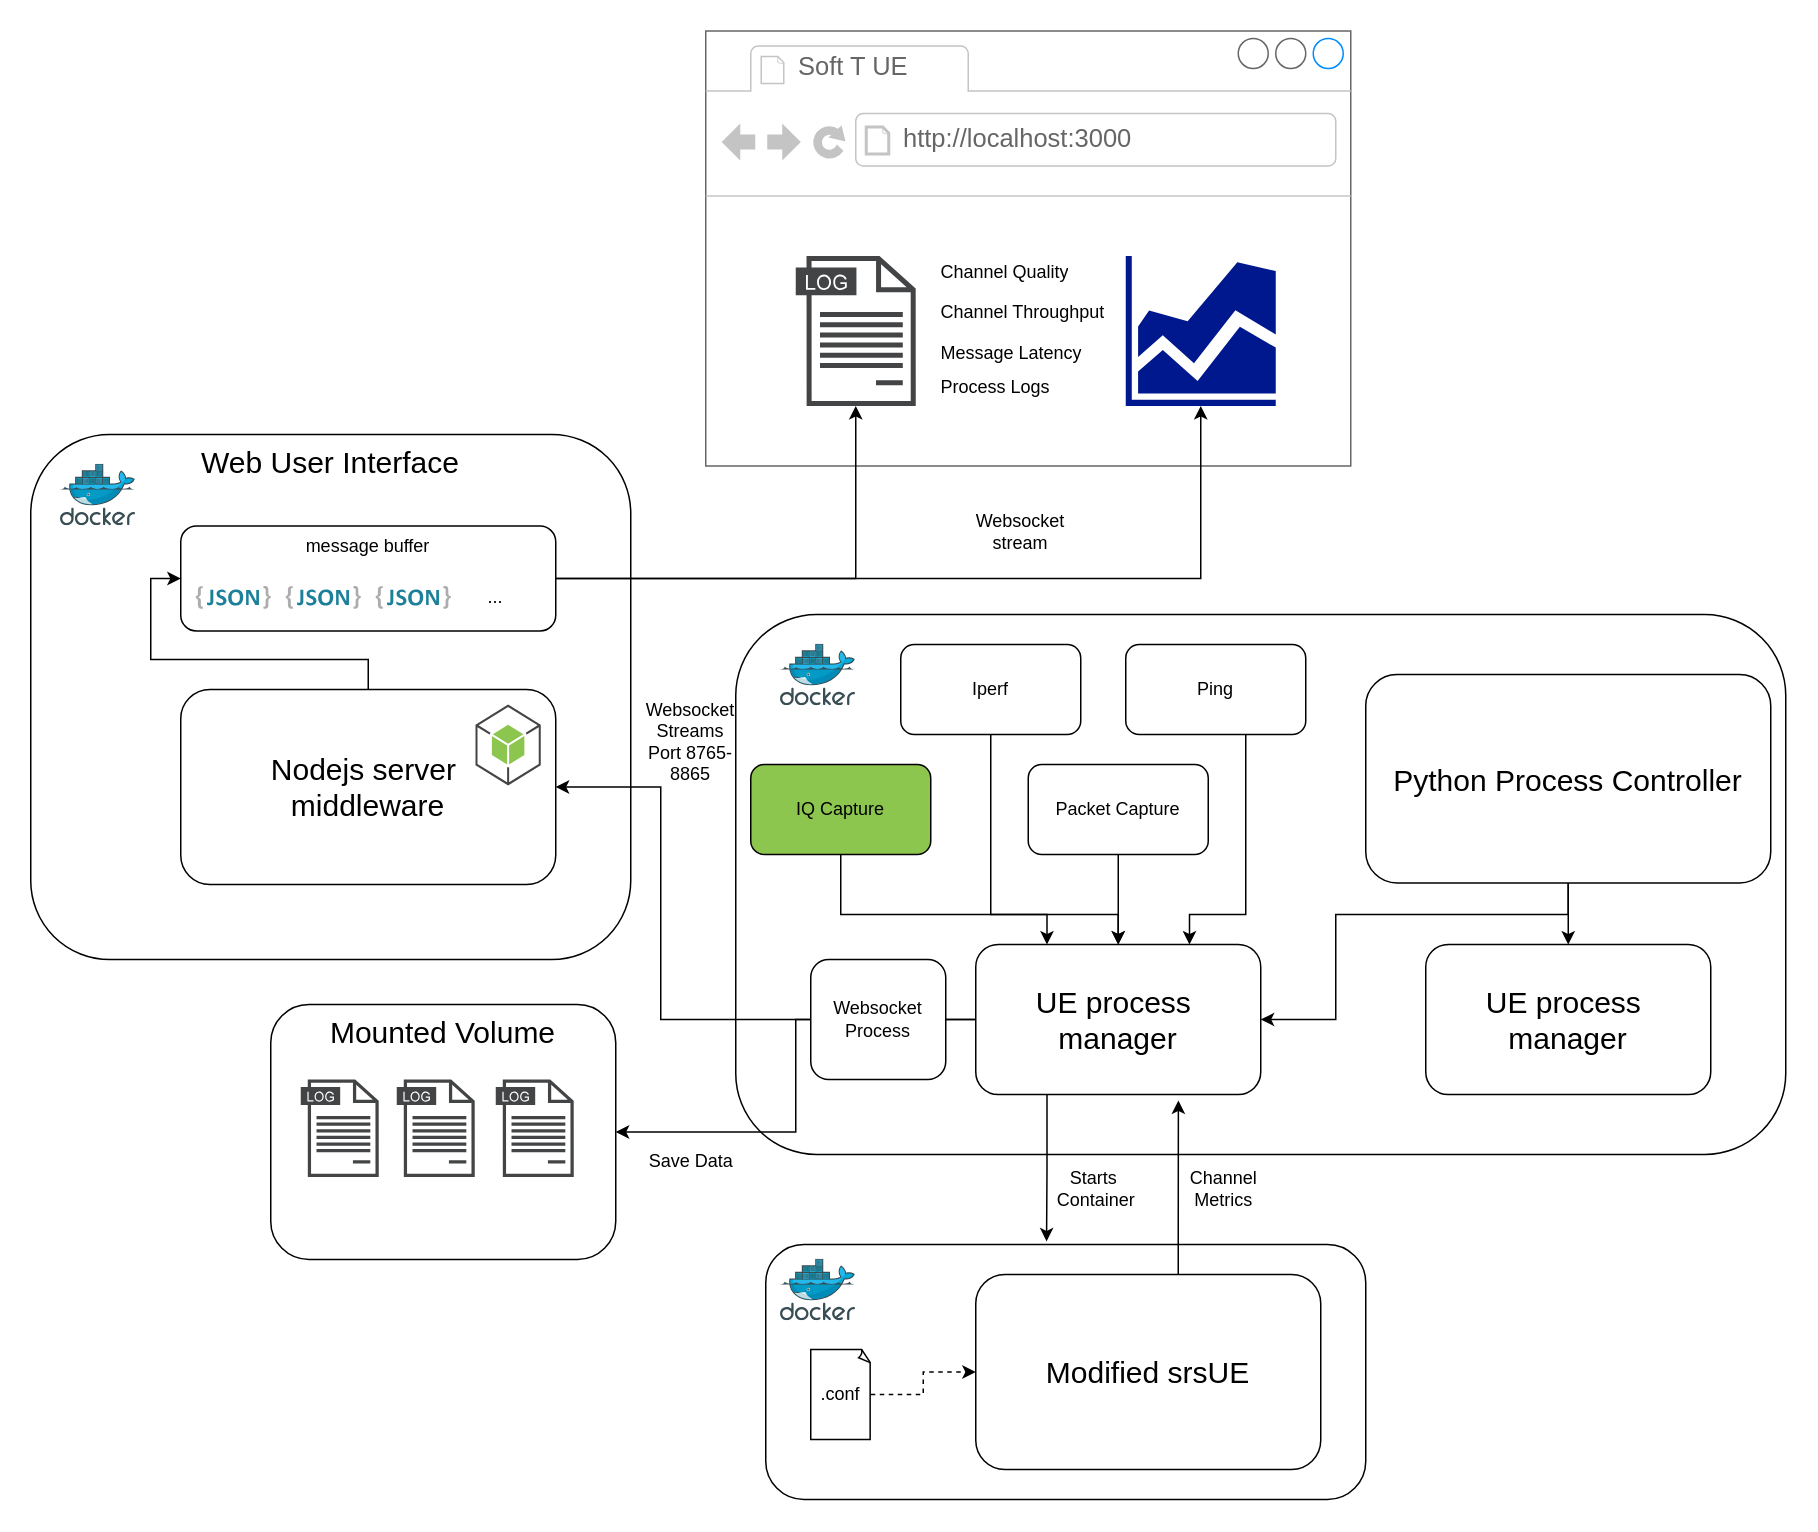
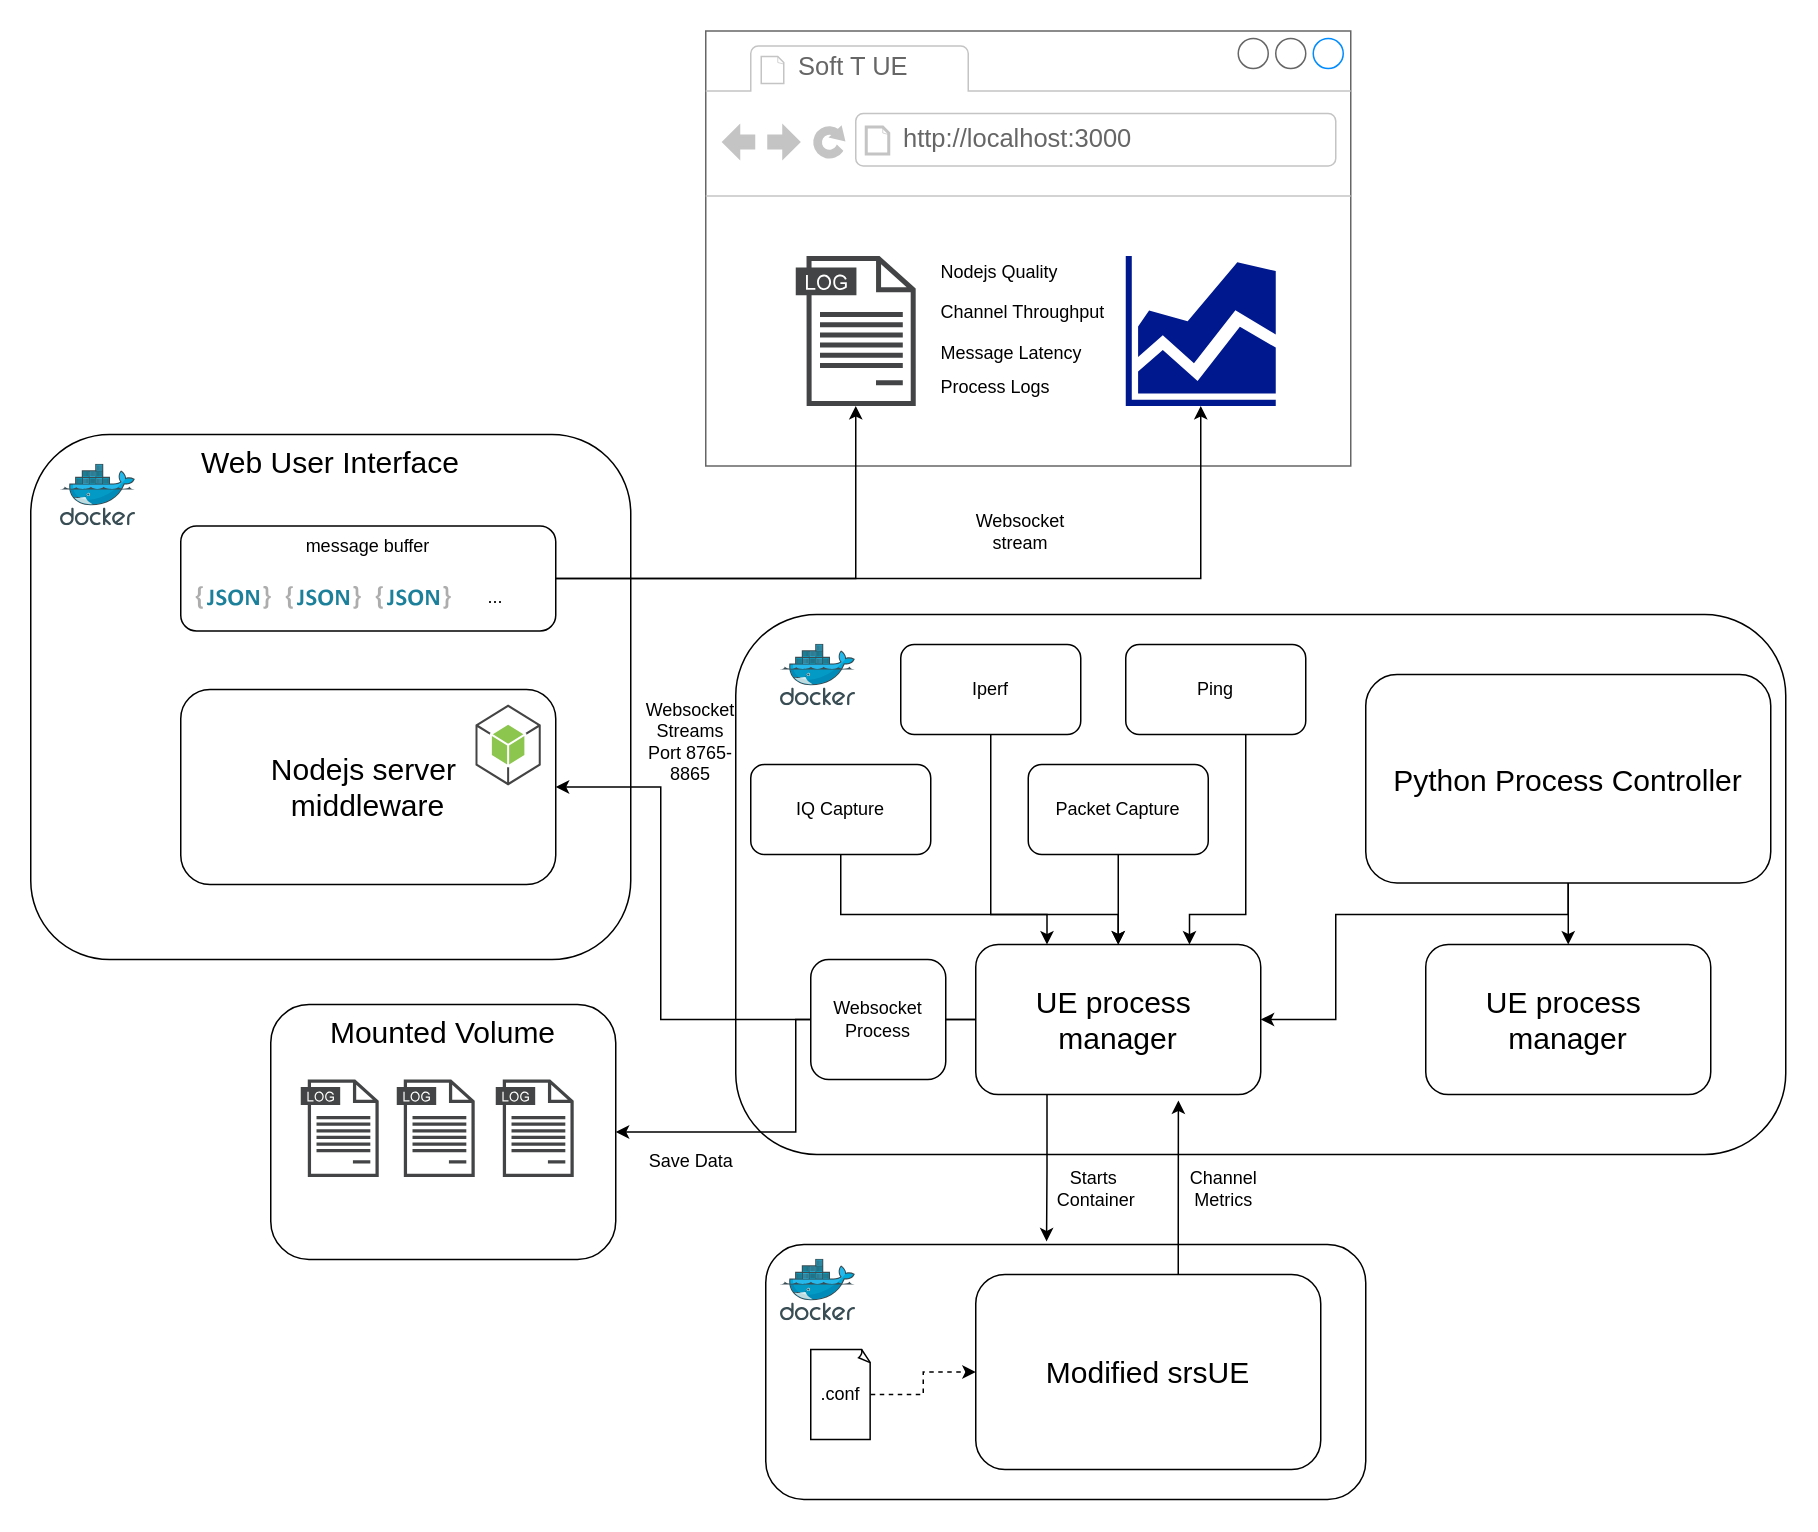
node "Channel Quality": label "Channel Quality" -> "Nodejs Quality"
edge "Nodejs server middleware" -> "message buffer": removed
node "IQ Capture": fillcolor #8cc64f -> #ffffff
